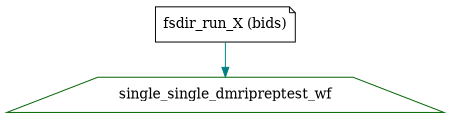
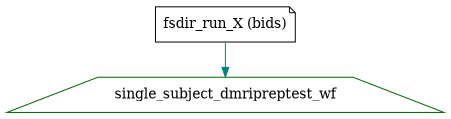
node "single_single_dmripreptest_wf": label "single_single_dmripreptest_wf" -> "single_subject_dmripreptest_wf"
